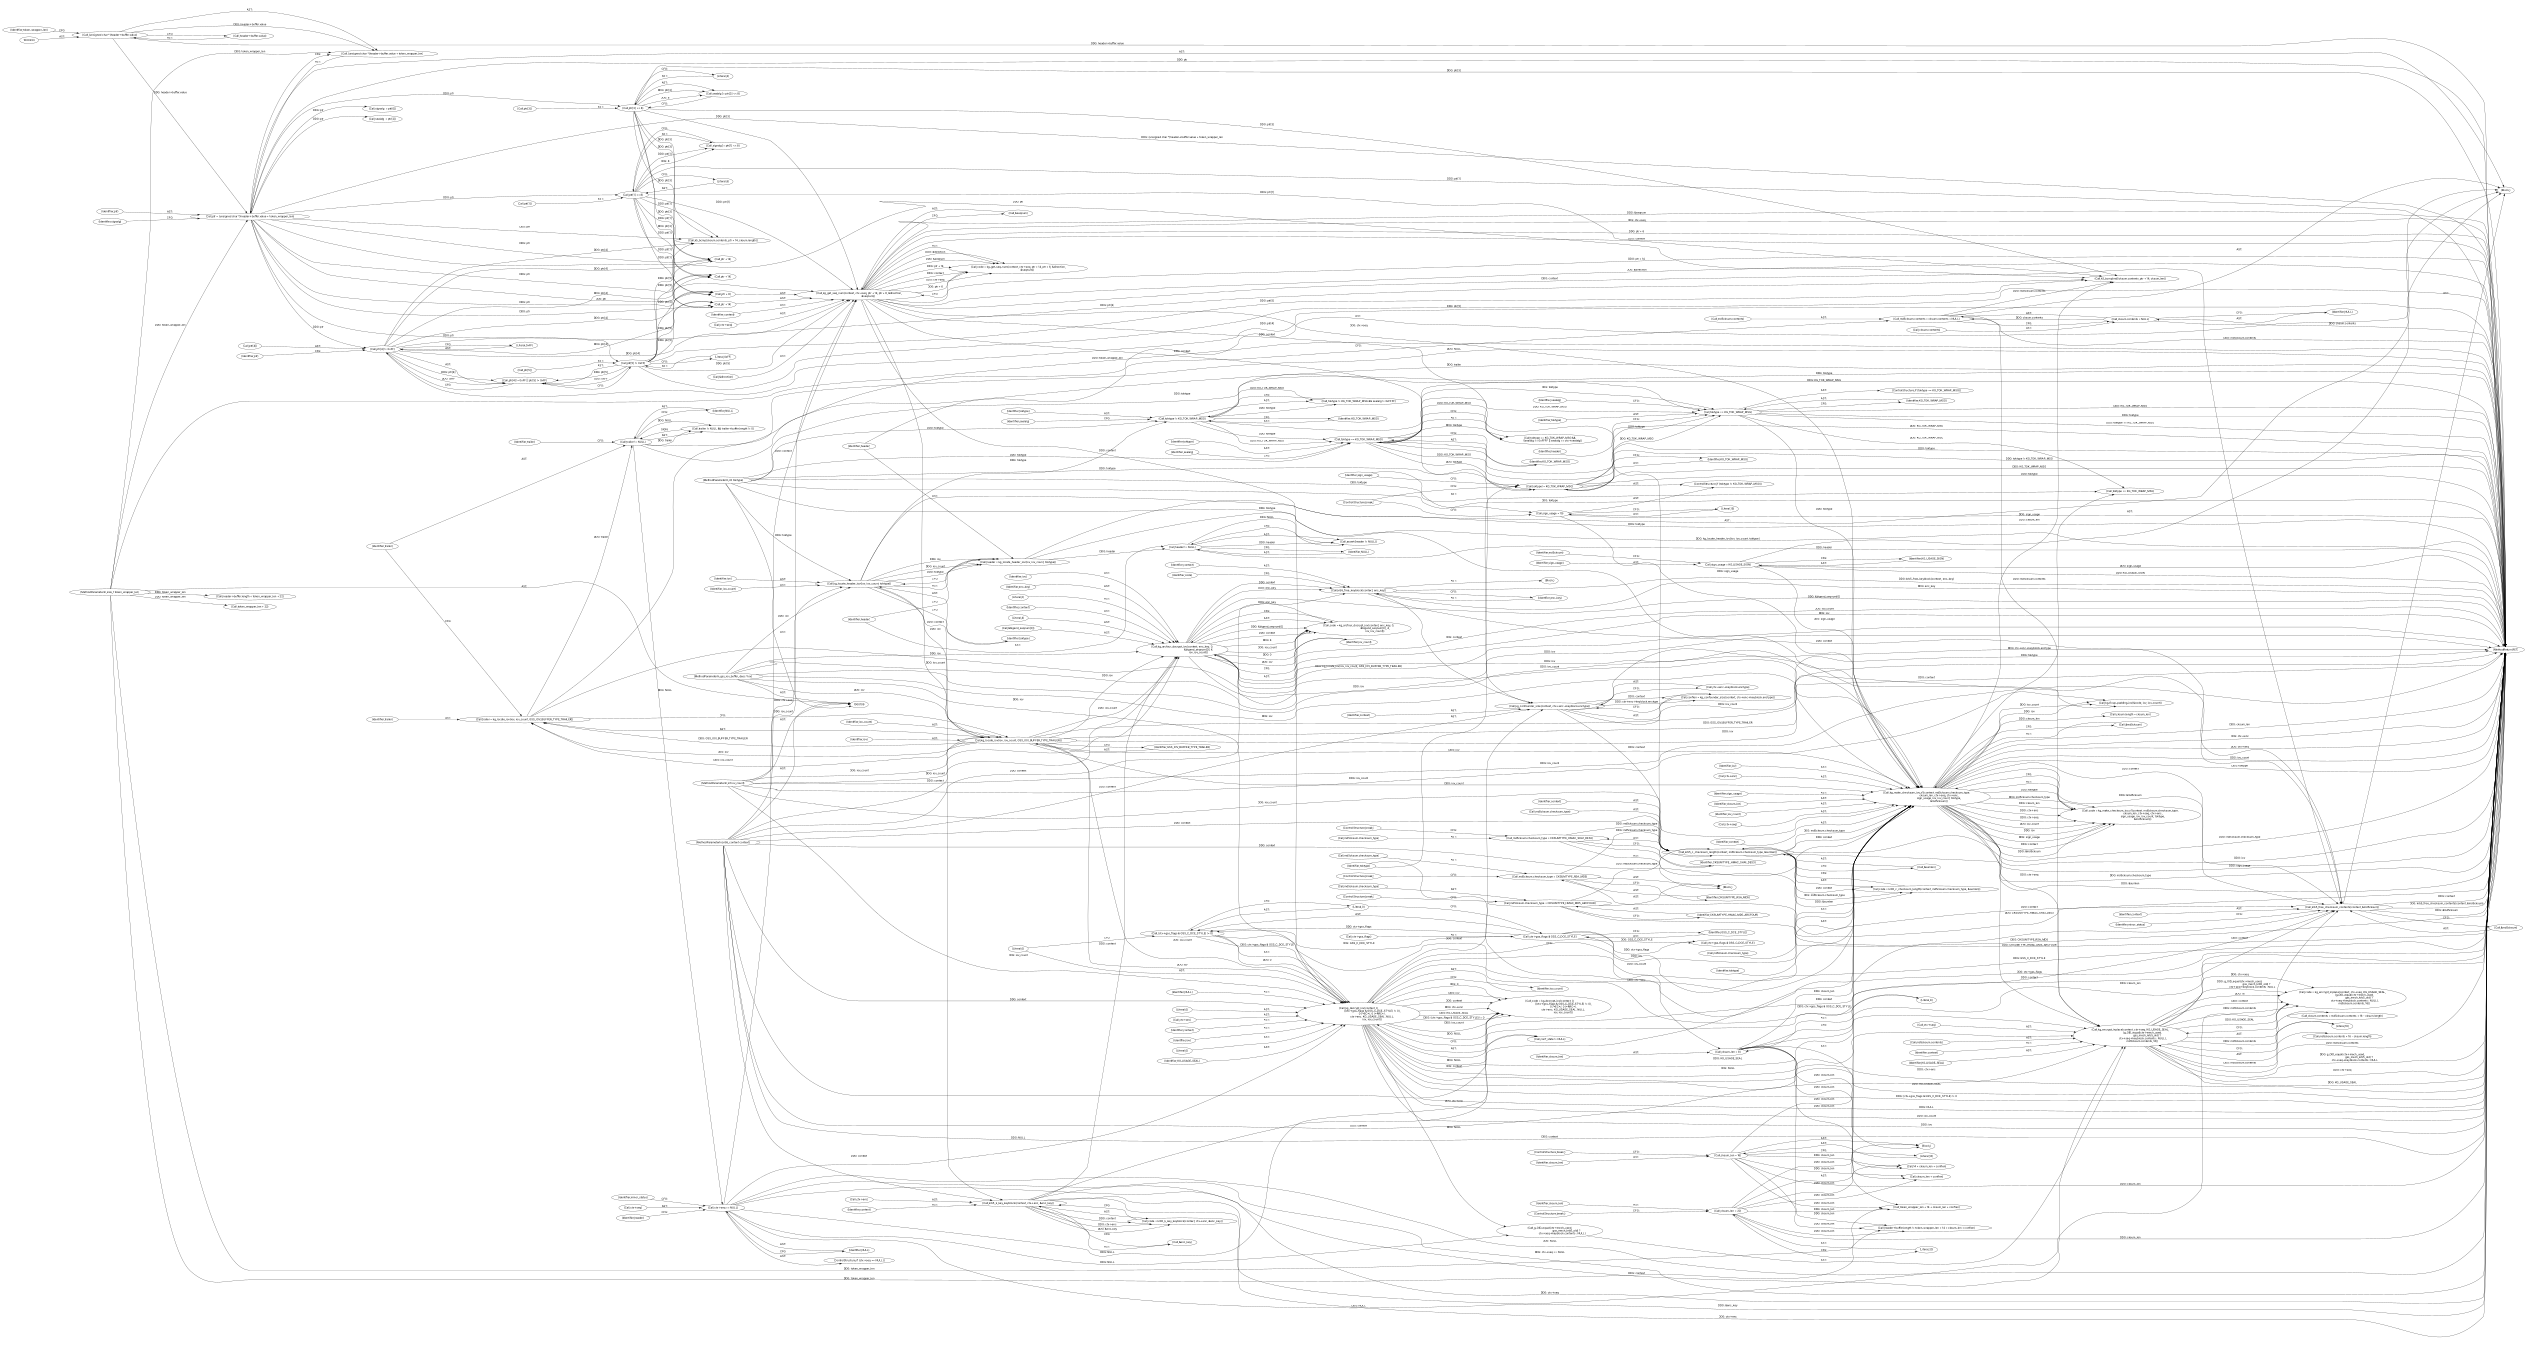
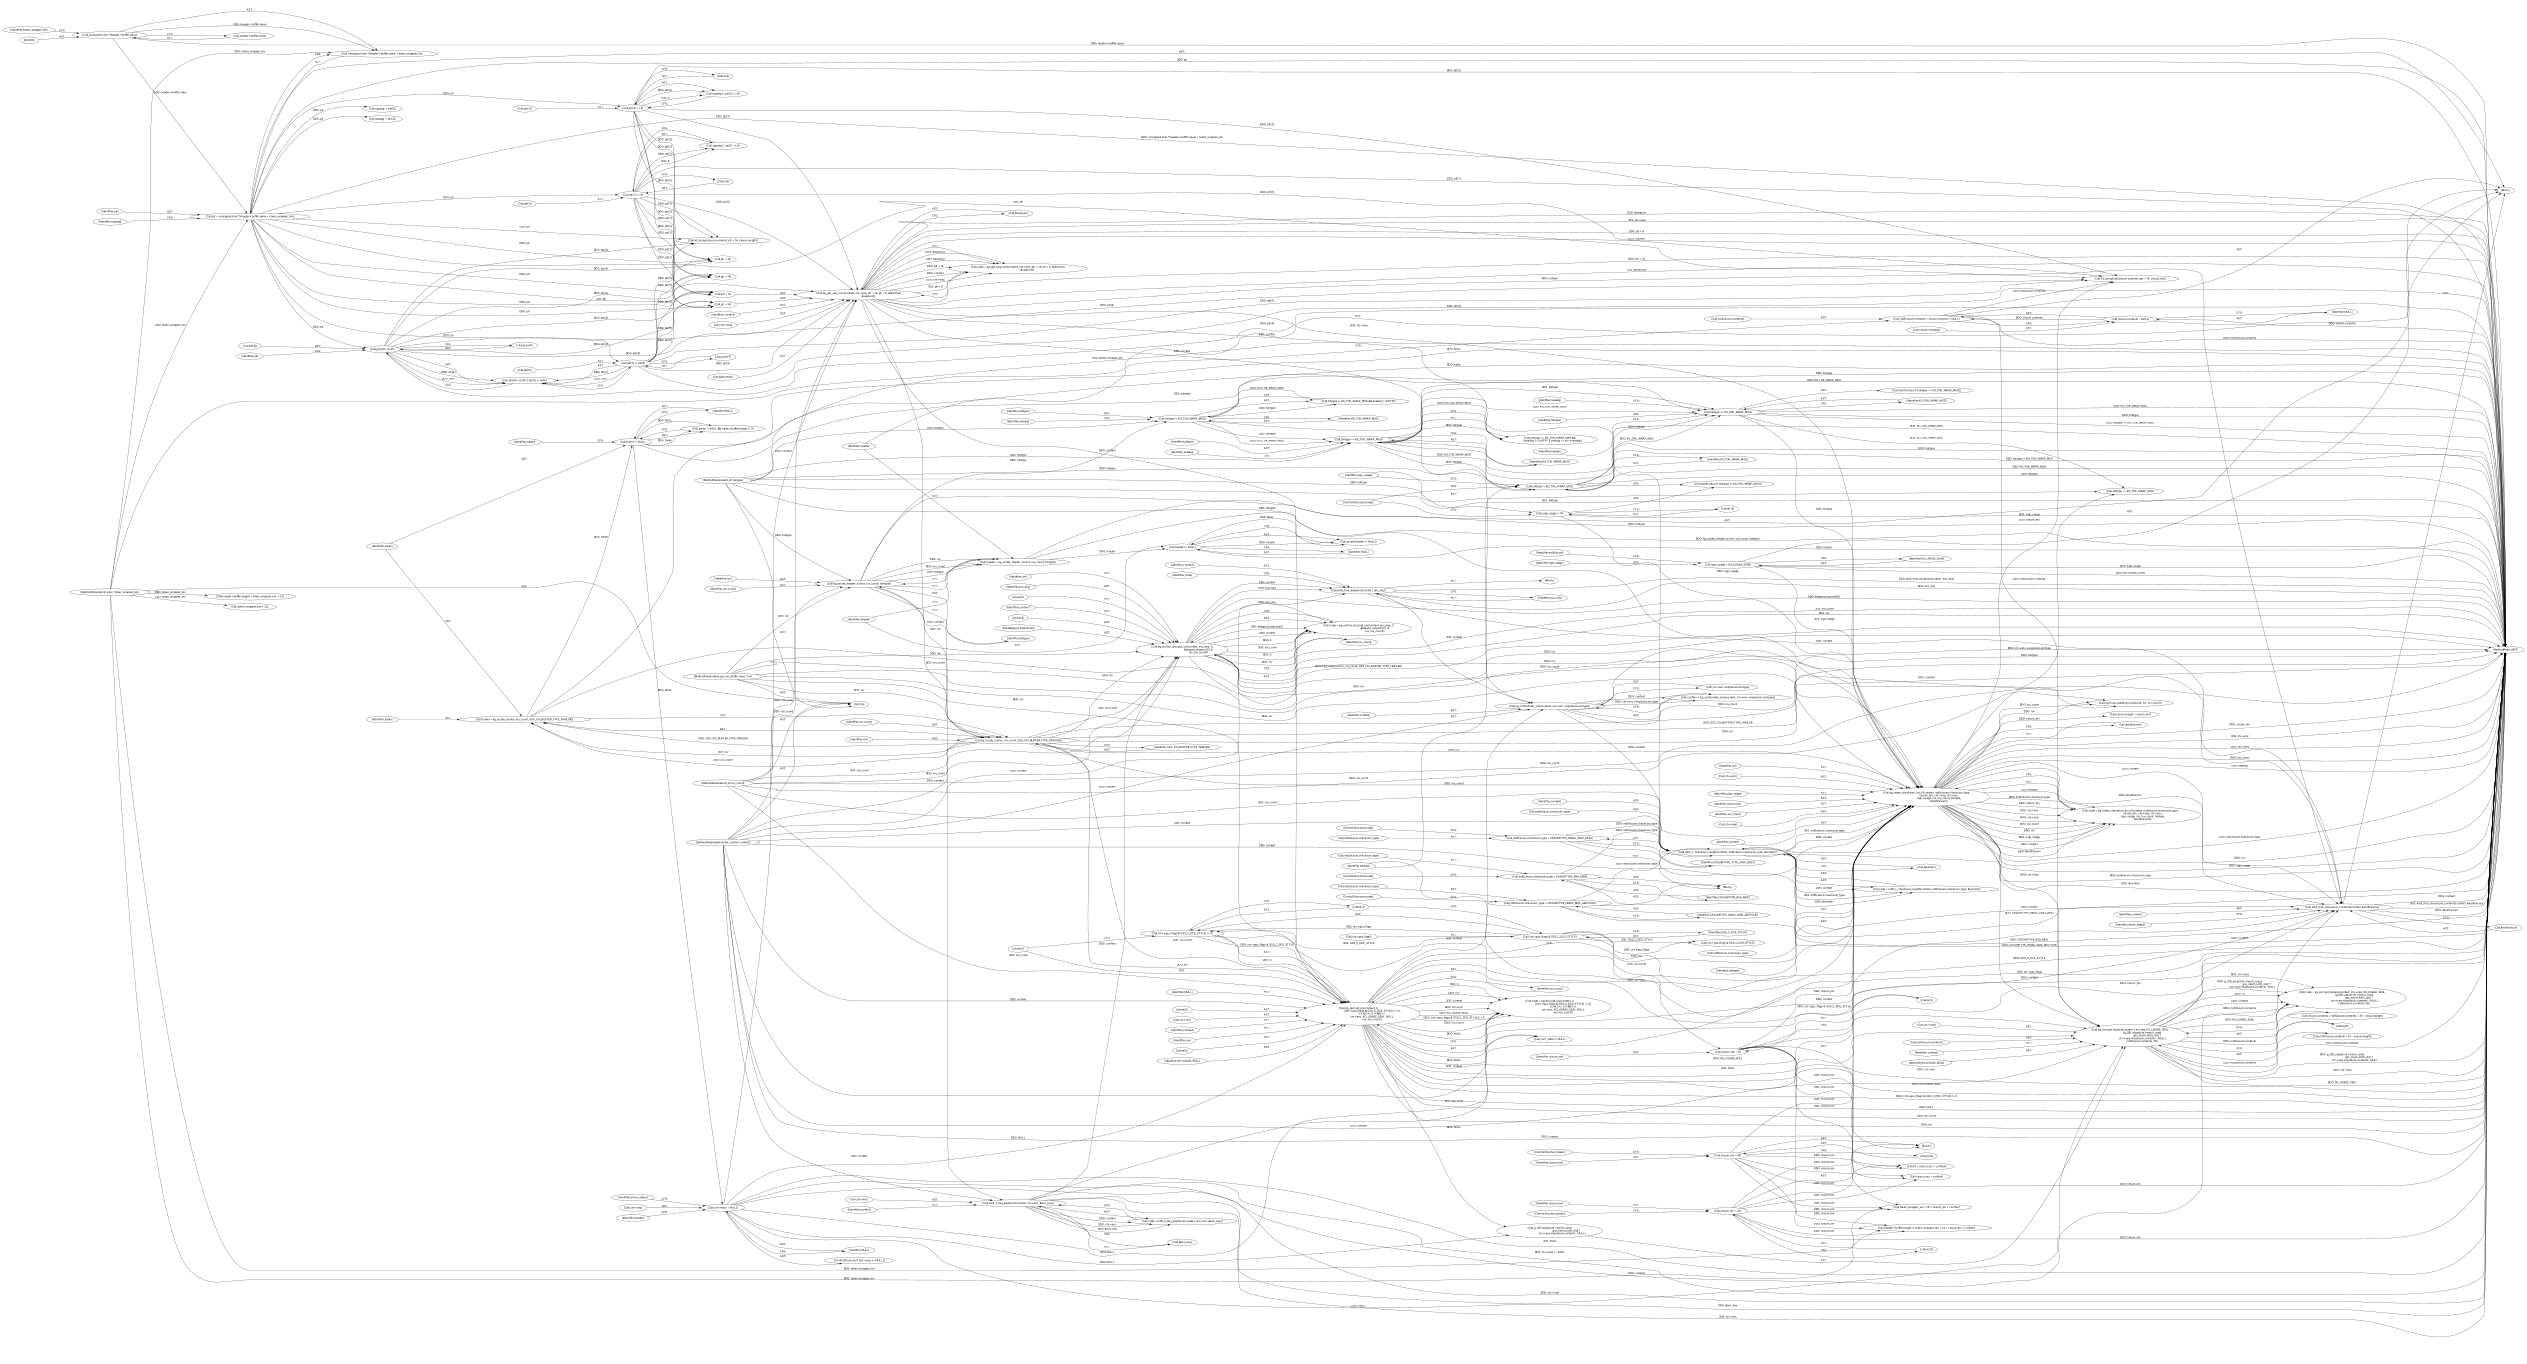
edge "(Call,trailer != NULL && trailer->buffer.length != 0)" -> "(Call,trailer != NULL)": label "SIGN: " -> "CFG: "
node "(Identifier,CKSUMTYPE_HMAC_SHA1_DES3)": label "(Identifier,CKSUMTYPE_HMAC_SHA1_DES3)" -> "(Identifier,CKSUMTYPE_TYPE_SHA1_DES3)"
